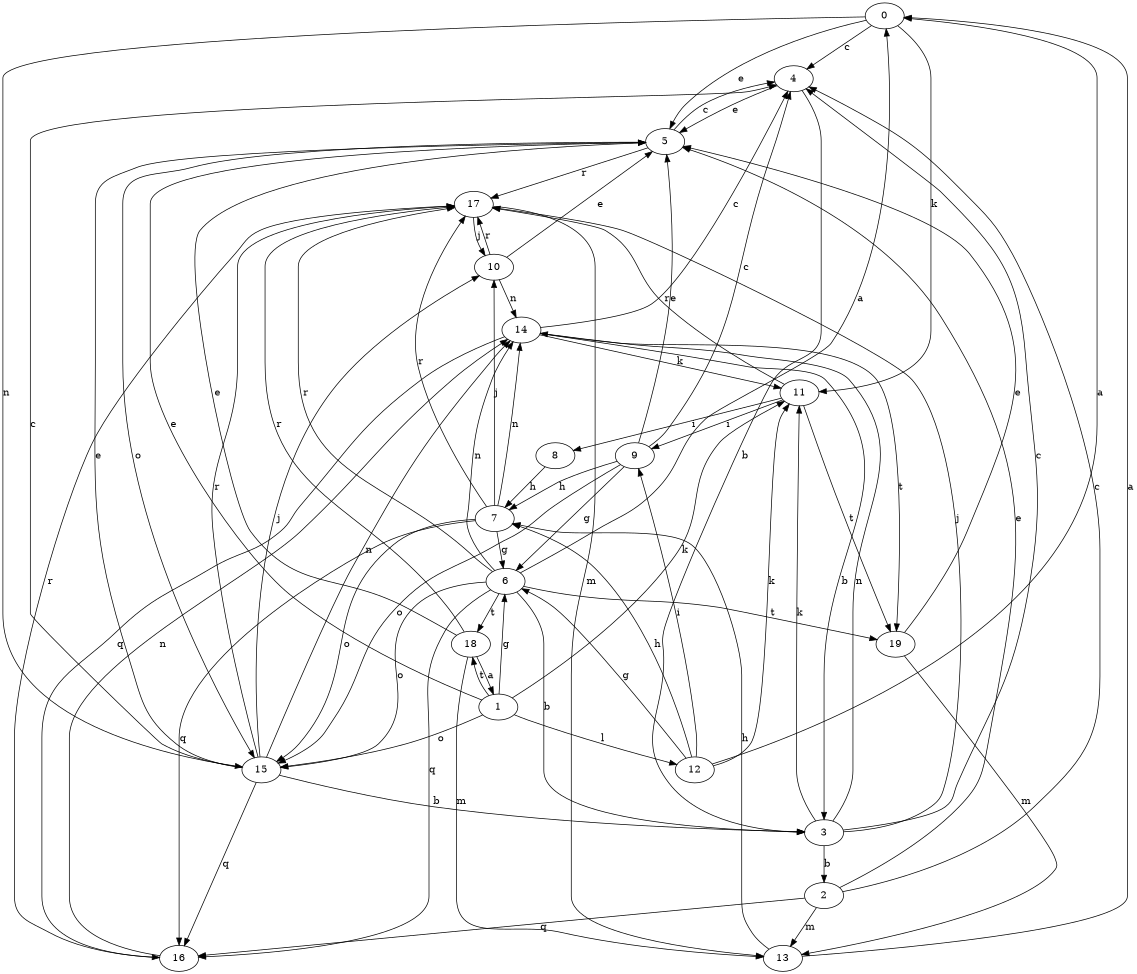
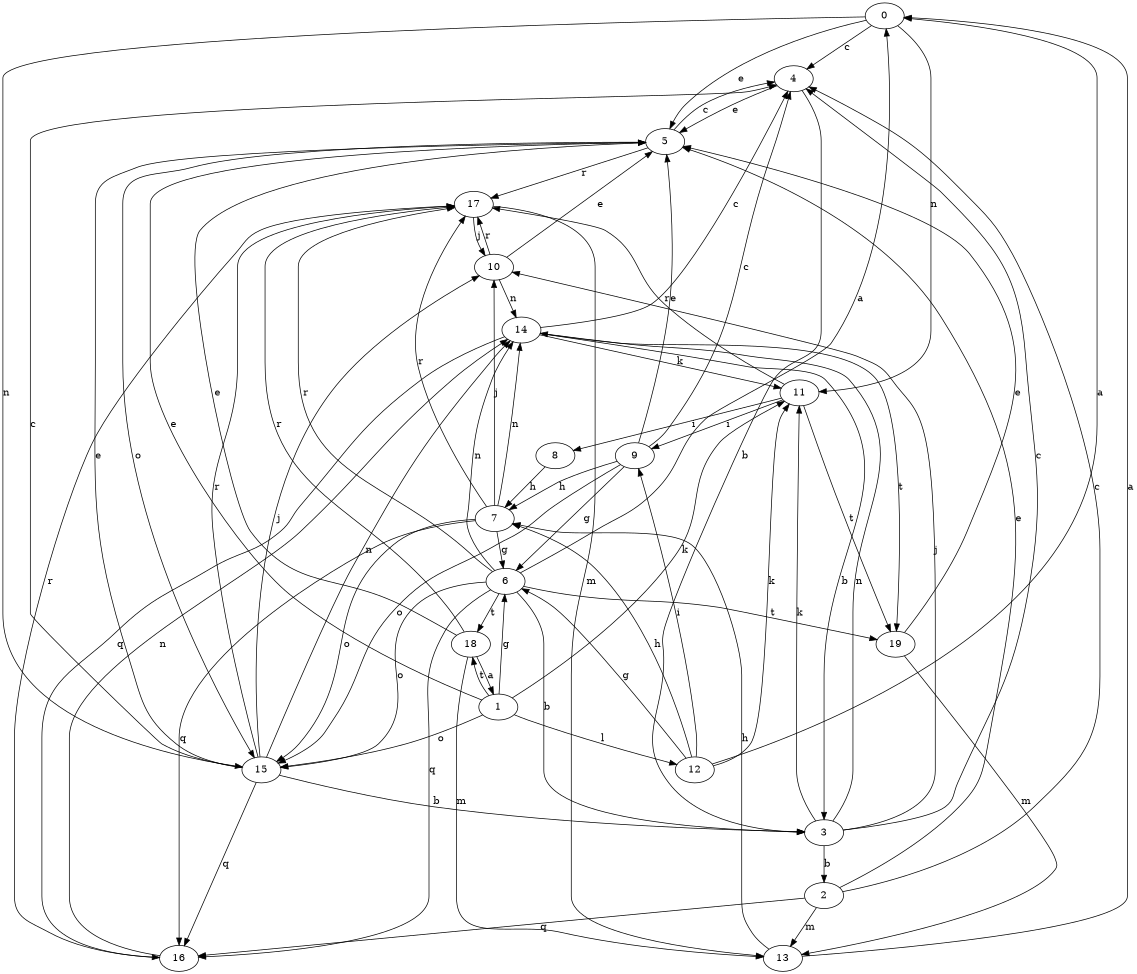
edge "0" -> "11": label "k" -> "n"
edge "3" -> "17": now "3" -> "10"
